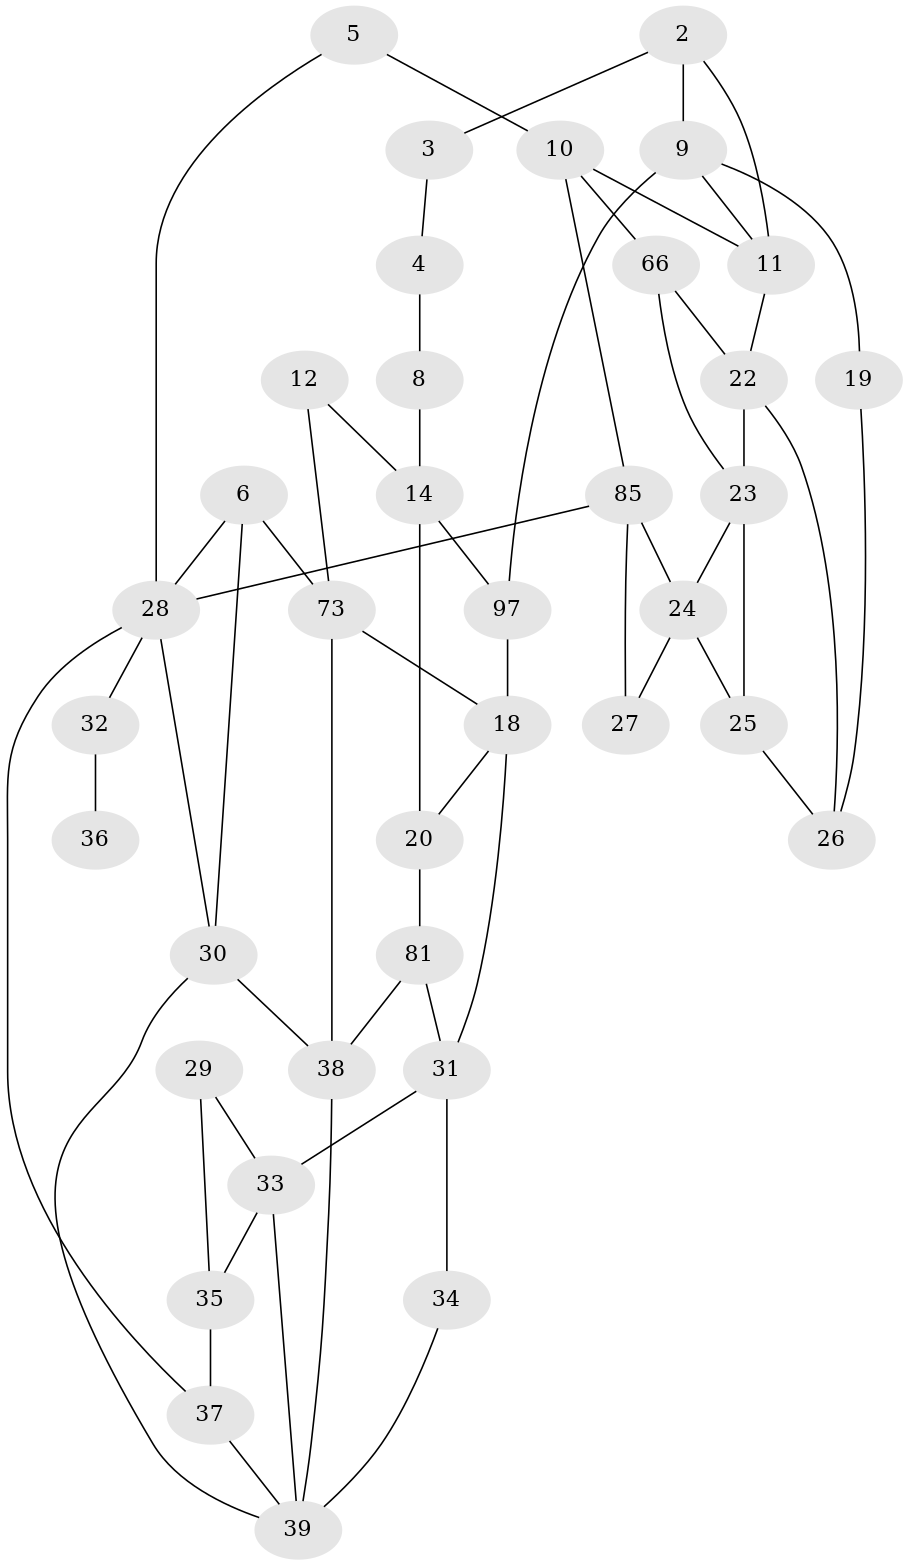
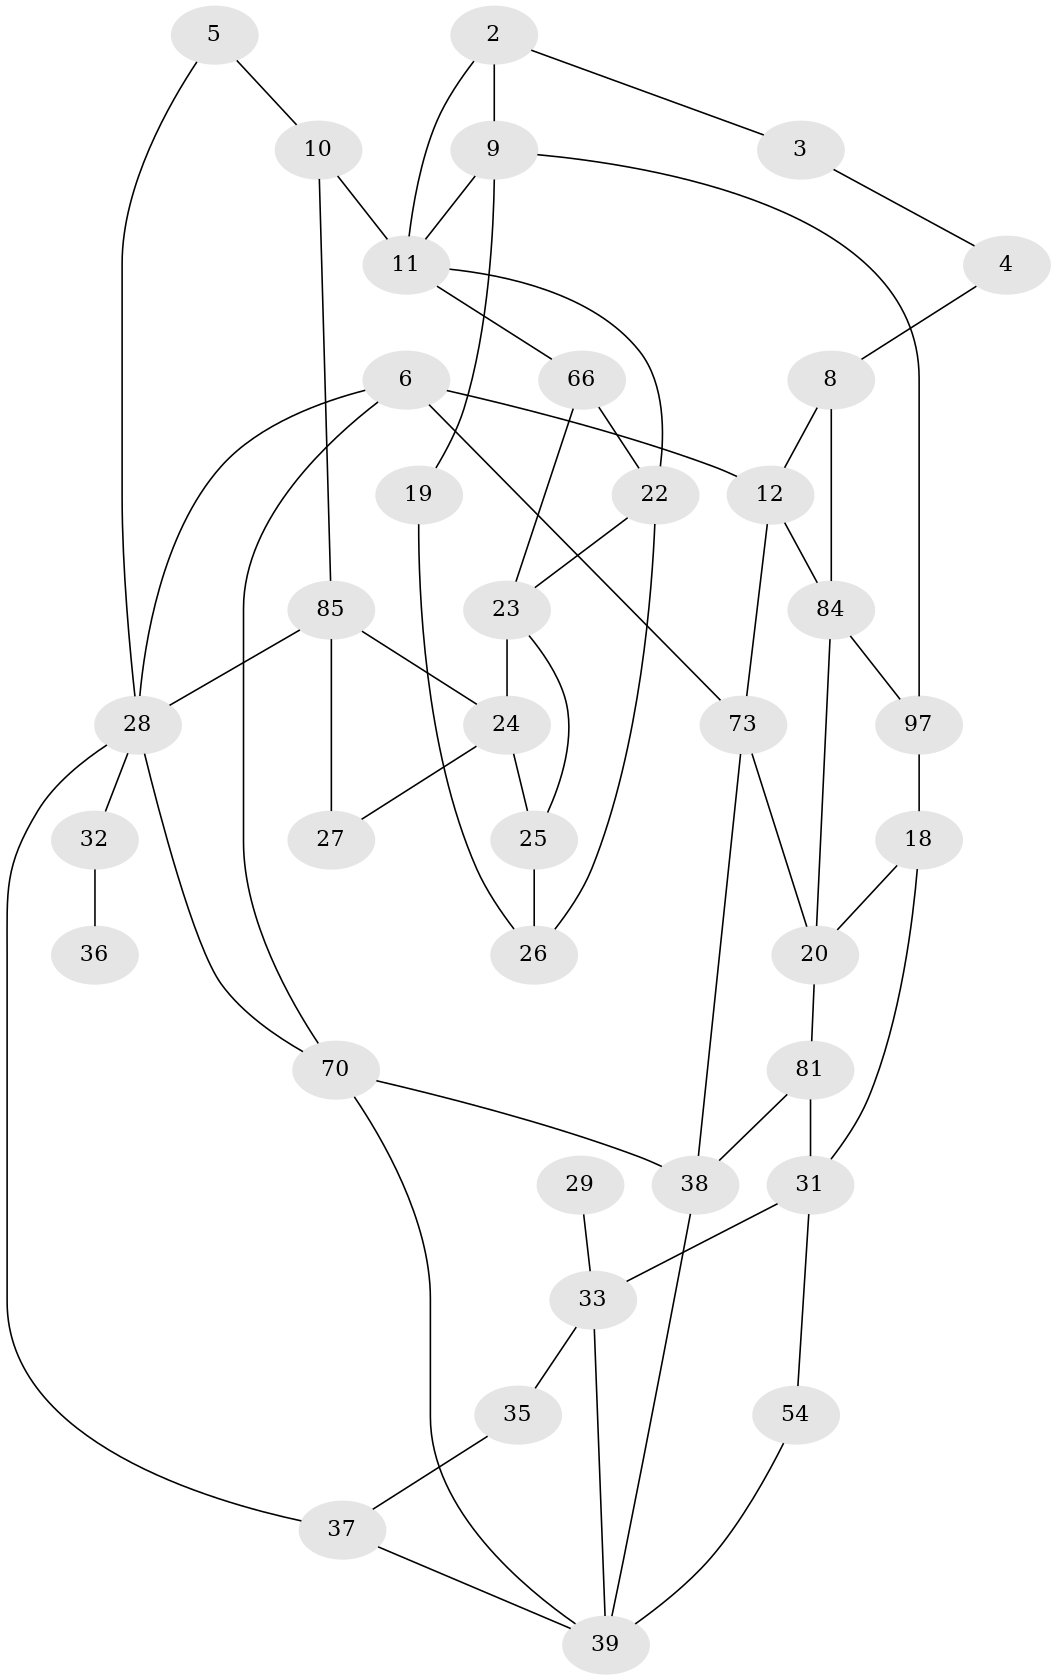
edge "10" -- "66": now "11" -- "66"
edge "6" -- "12": added
edge "8" -- "12": added
node "14": label "14" -> "84"
edge "73" -- "18": now "73" -- "20"
node "30": label "30" -> "70"
edge "29" -- "35": removed
node "34": label "34" -> "54"
